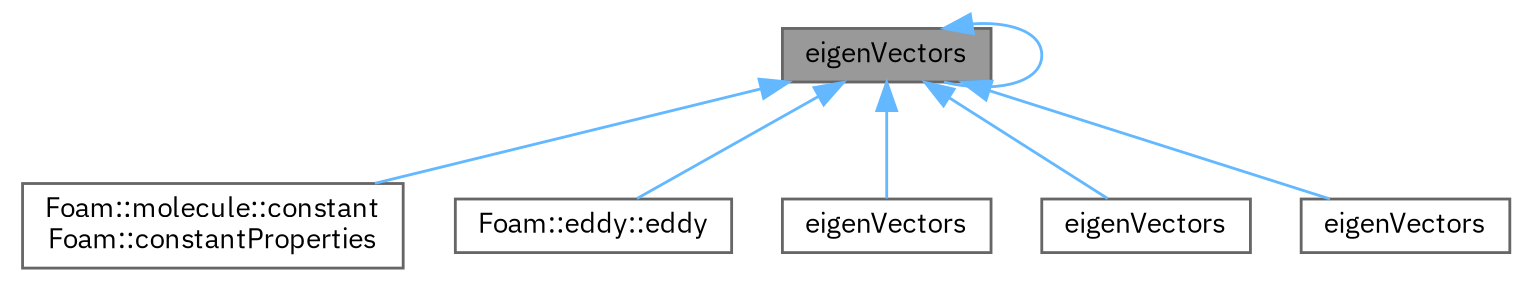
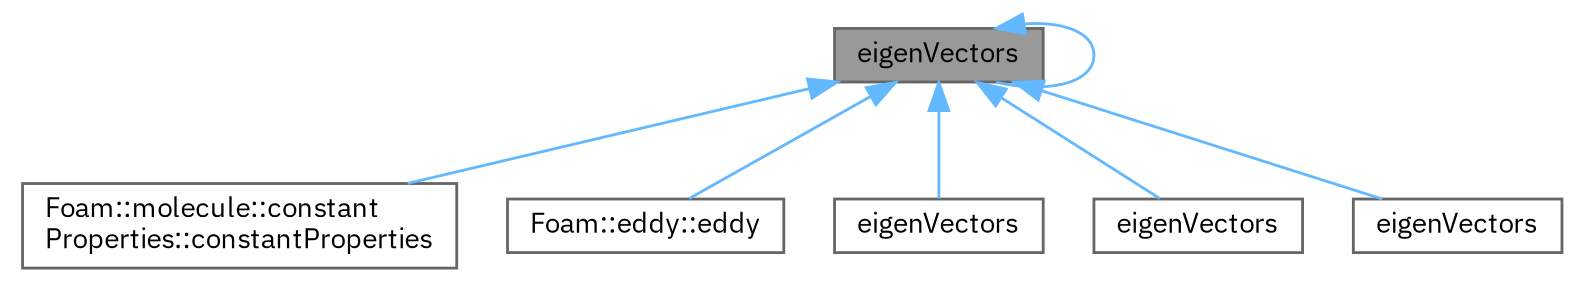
node "Foam::molecule::constant Foam::constantProperties": label "Foam::molecule::constant Foam::constantProperties" -> "Foam::molecule::constant Properties::constantProperties"
